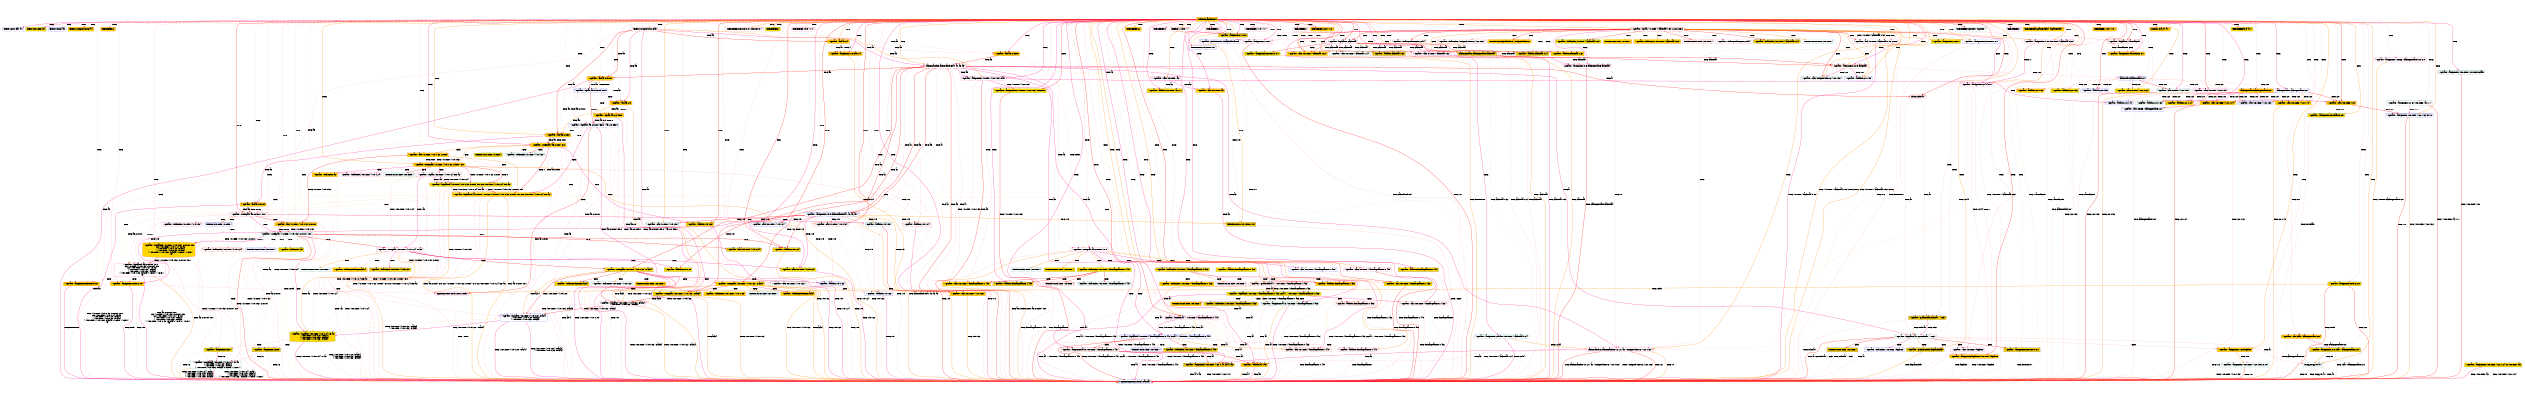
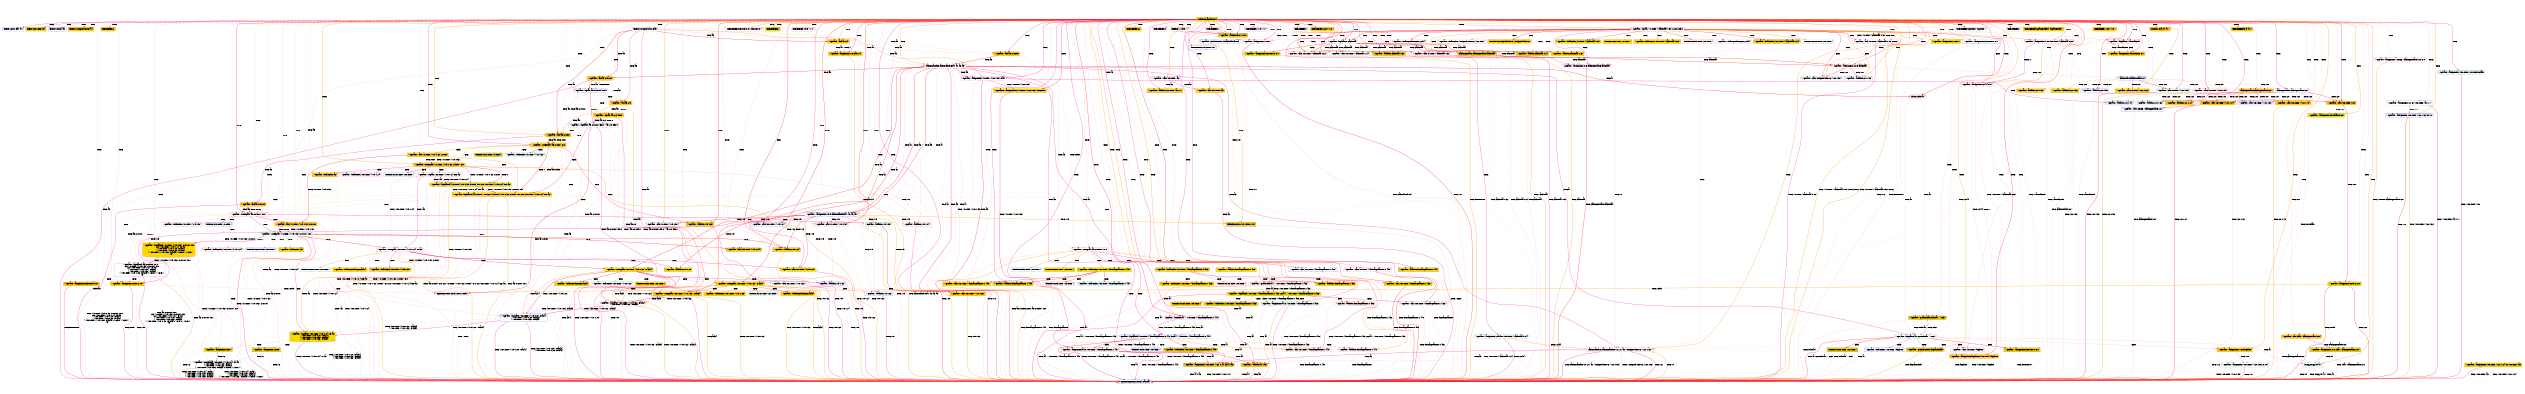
edge "(<operator>.equals,(*(_WORD *)(cache_tail + 52) & 0xC) == 0)" -> "(<operator>.cast,(unsigned __int16 *)(v20 + 52))": color red -> deeppink
edge "(PARAM,unsigned __int16 a5)" -> "(cache_scan_free,cache_scan_free(a1, a2, a3, a5))": style bold -> dashed
node "(<operator>.cast,(_QWORD *)(cache_tail + 32))": fillcolor gold -> white
edge "(<operator>.cast,(_QWORD *)v20)" -> "(<operator>.assignment,*(_QWORD *)(v20 + 32) = v10)": now "(<operator>.cast,(_QWORD *)v20)" -> "(<operator>.assignment,result = v20)"
